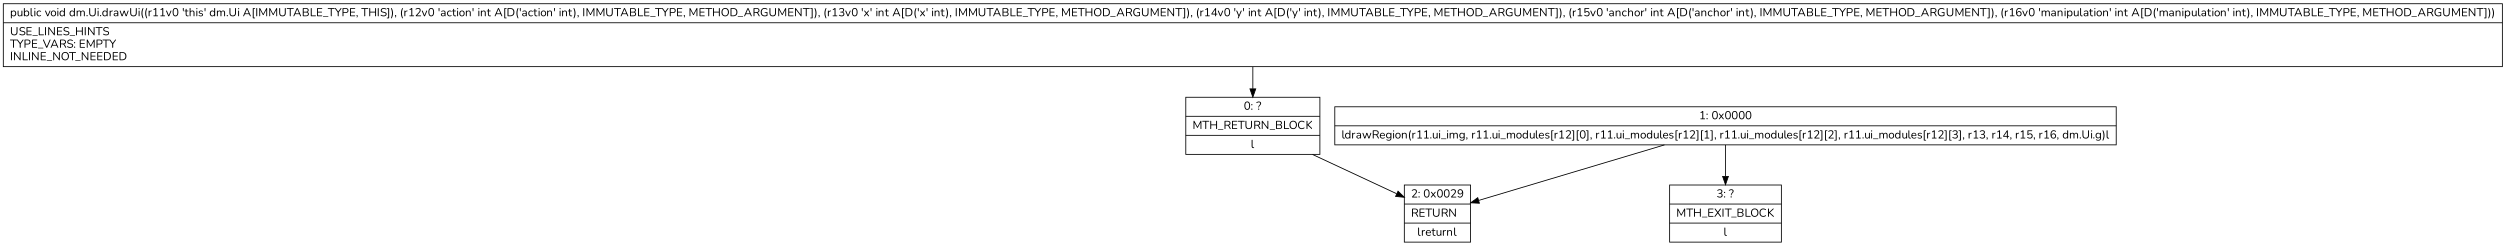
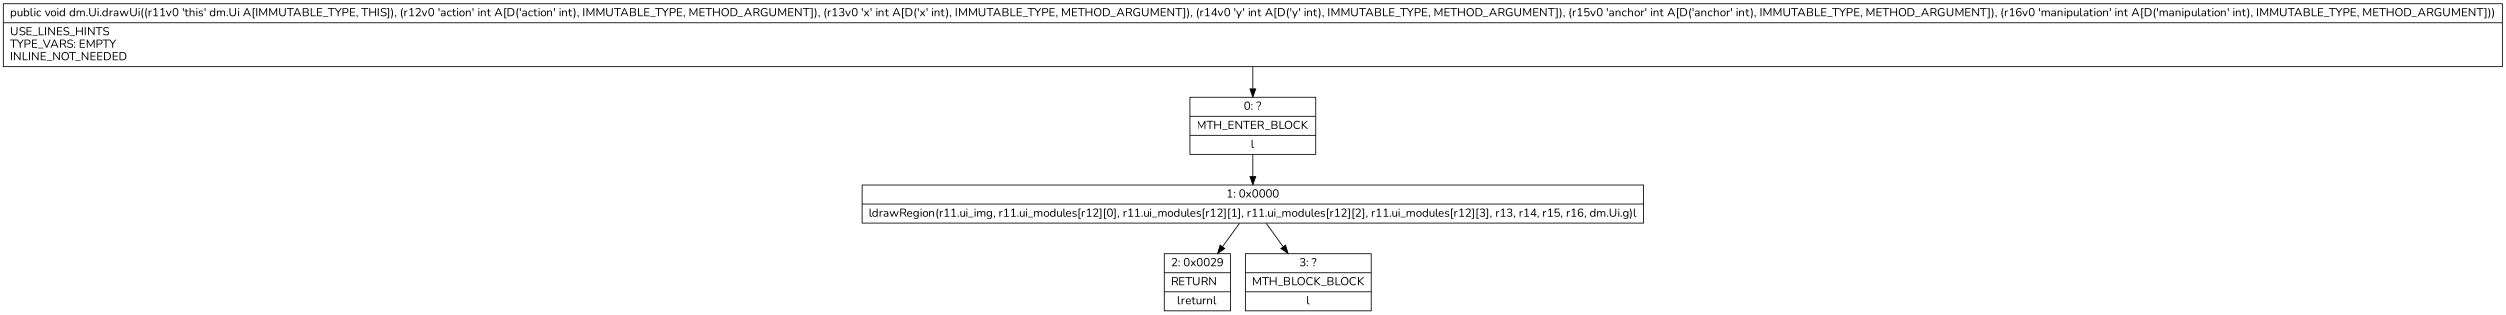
node "0: ?": text "MTH_RETURN_BLOCK" -> "MTH_ENTER_BLOCK"
edge "0: ?" -> "2: 0x0029": now "0: ?" -> "1: 0x0000"
node "3: ?": text "MTH_EXIT_BLOCK" -> "MTH_BLOCK_BLOCK"
